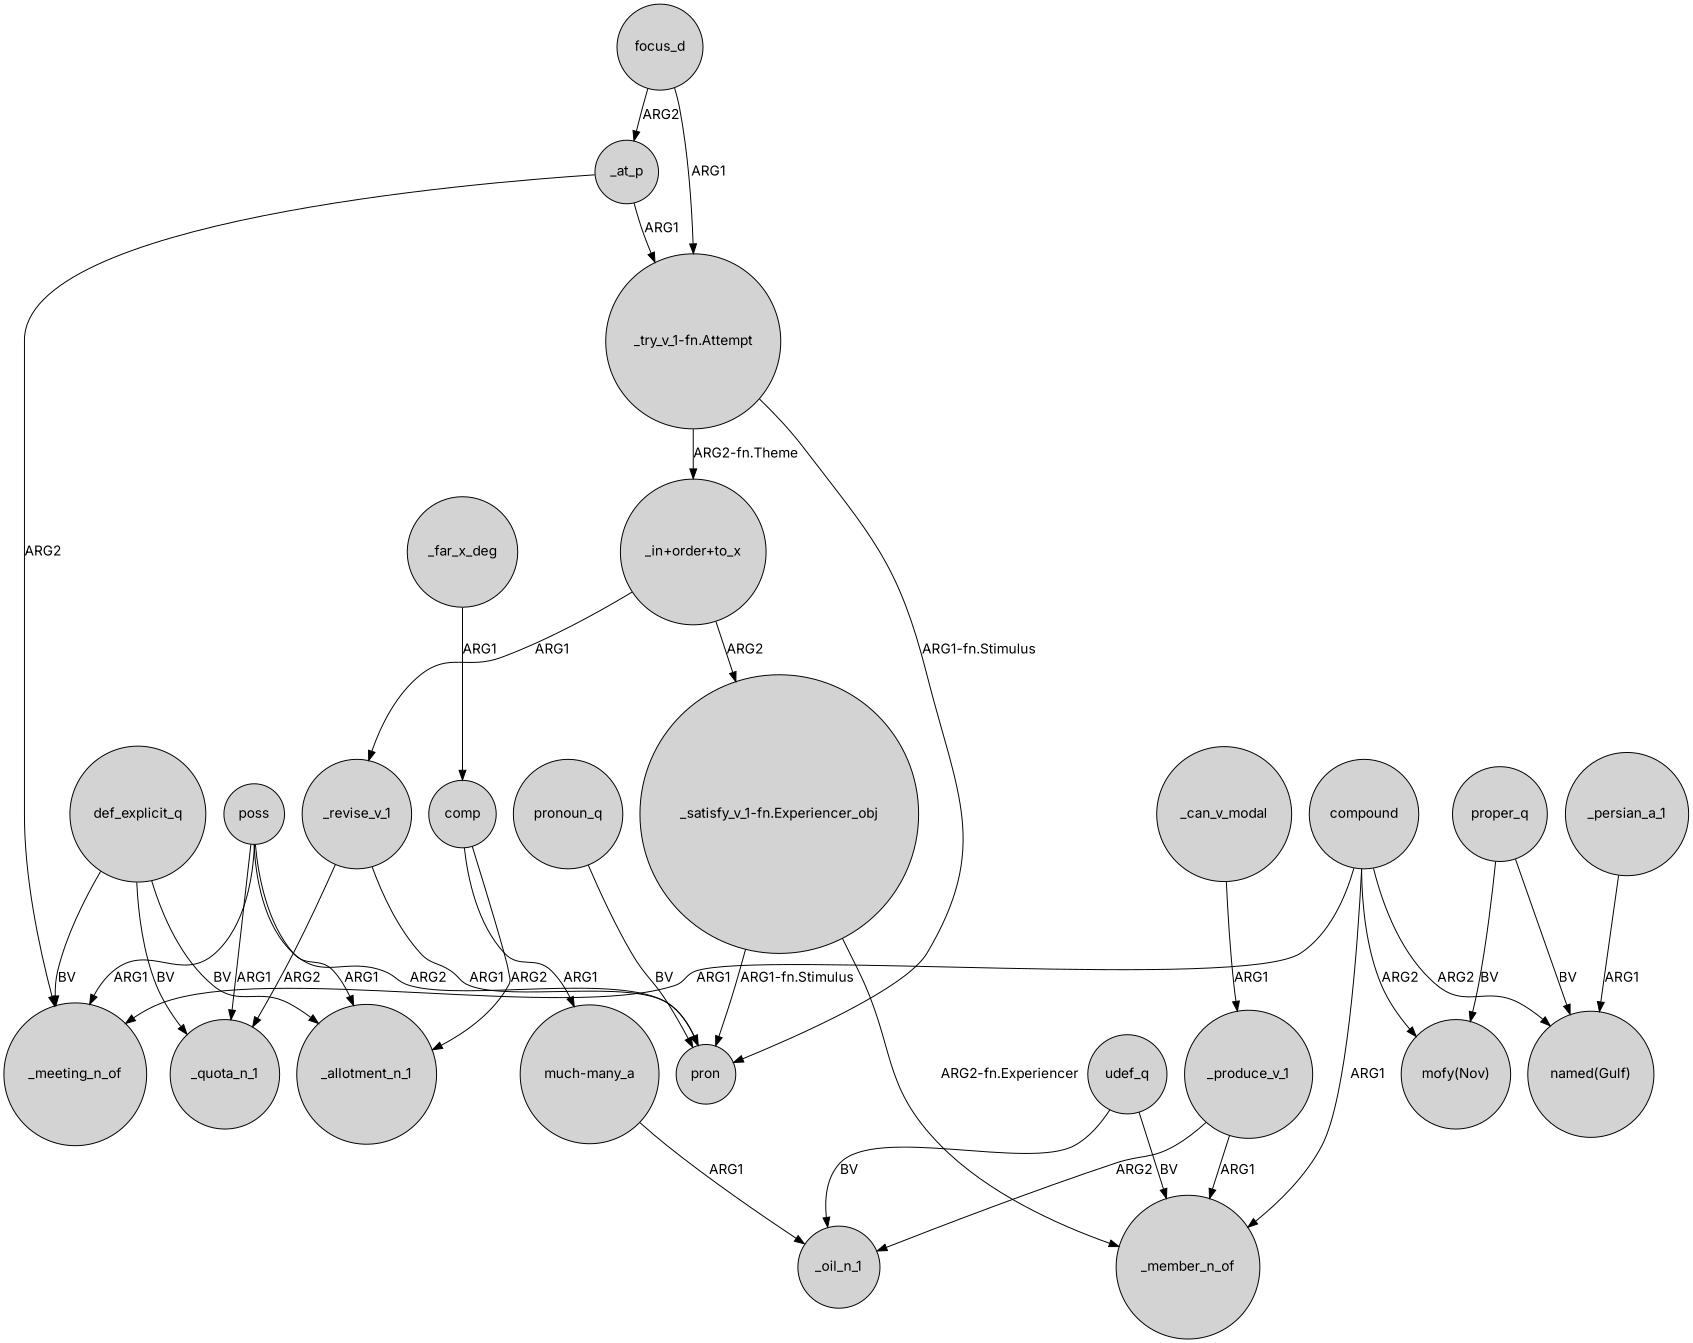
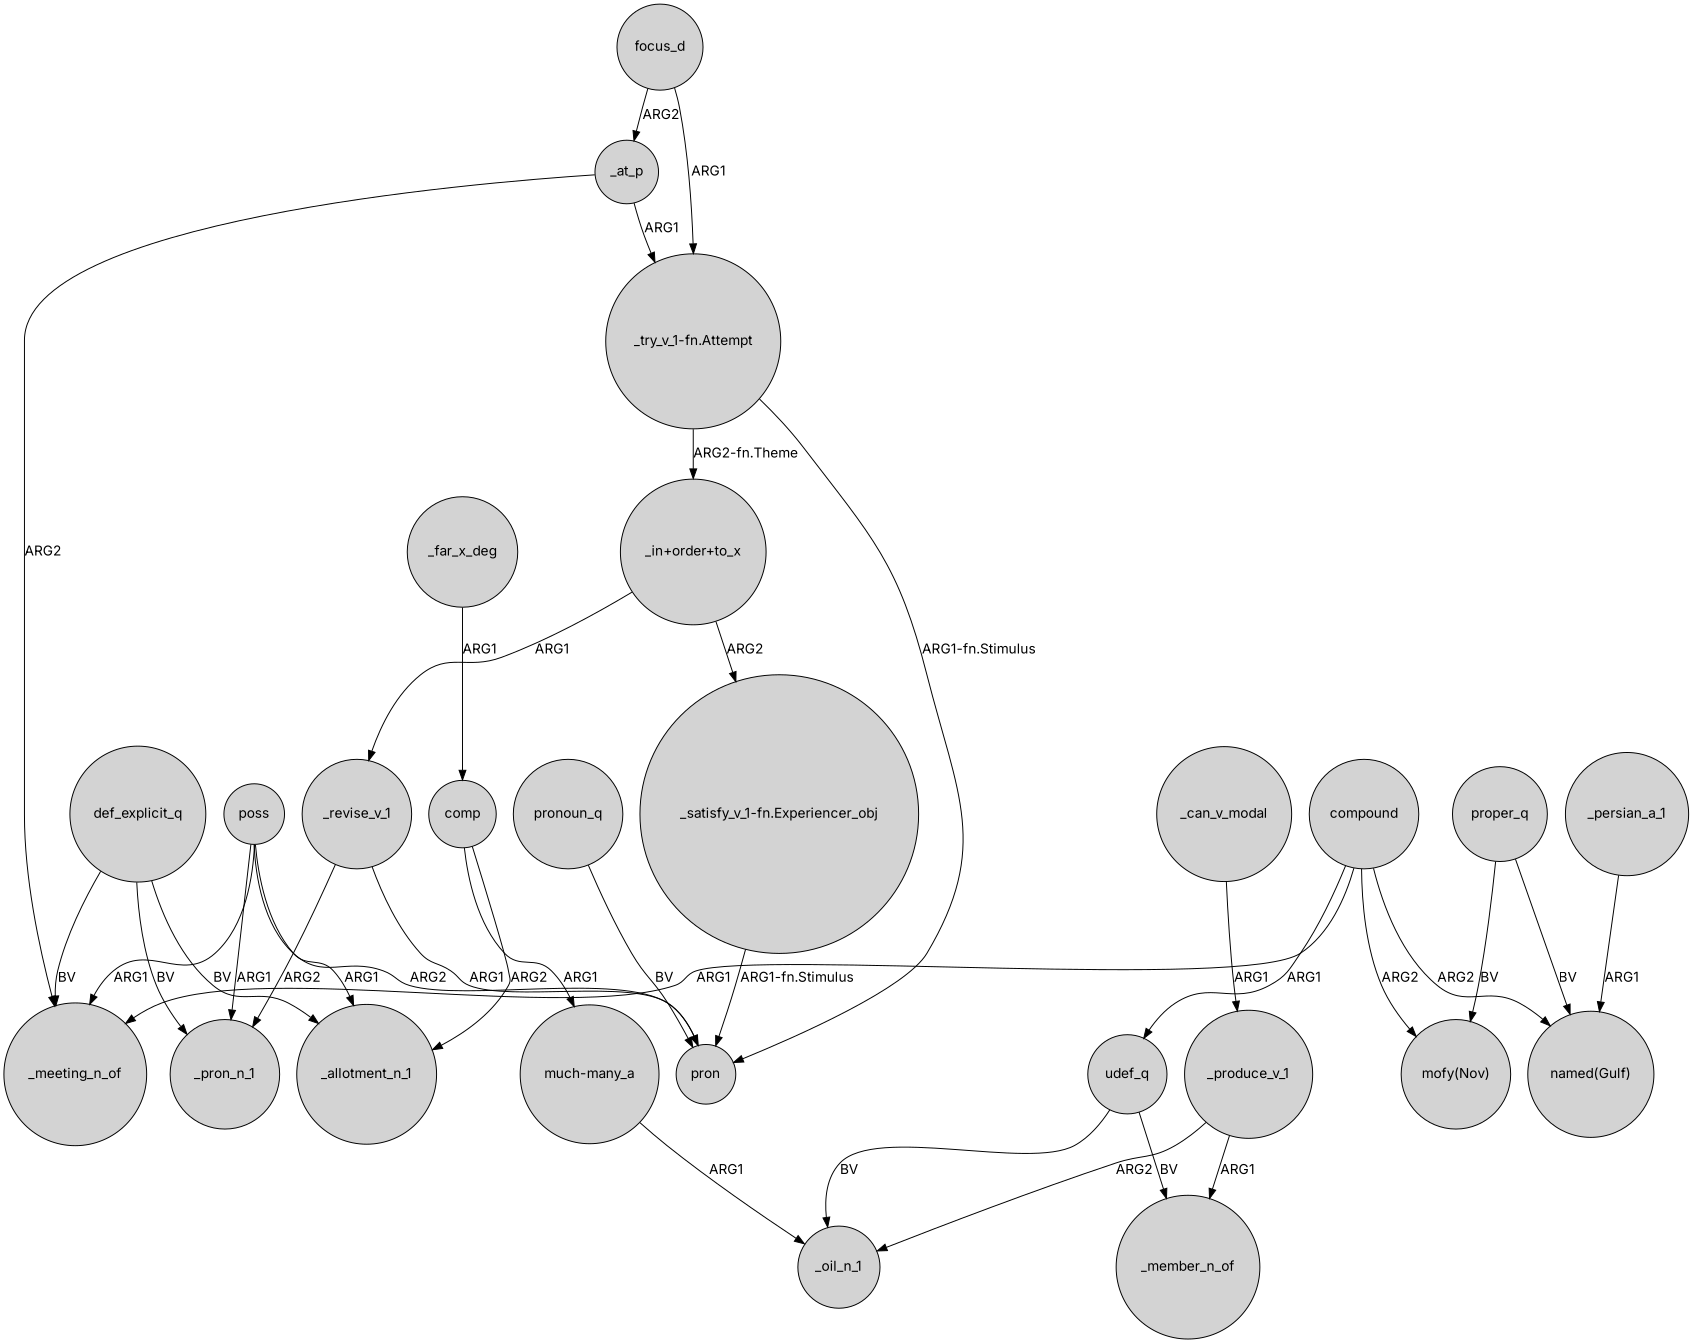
edge "compound" -> "_member_n_of": now "compound" -> "udef_q"
node "_quota_n_1": label "_quota_n_1" -> "_pron_n_1"
edge "_satisfy_v_1-fn.Experiencer_obj" -> "_member_n_of": removed, label "ARG2-fn.Experiencer"
